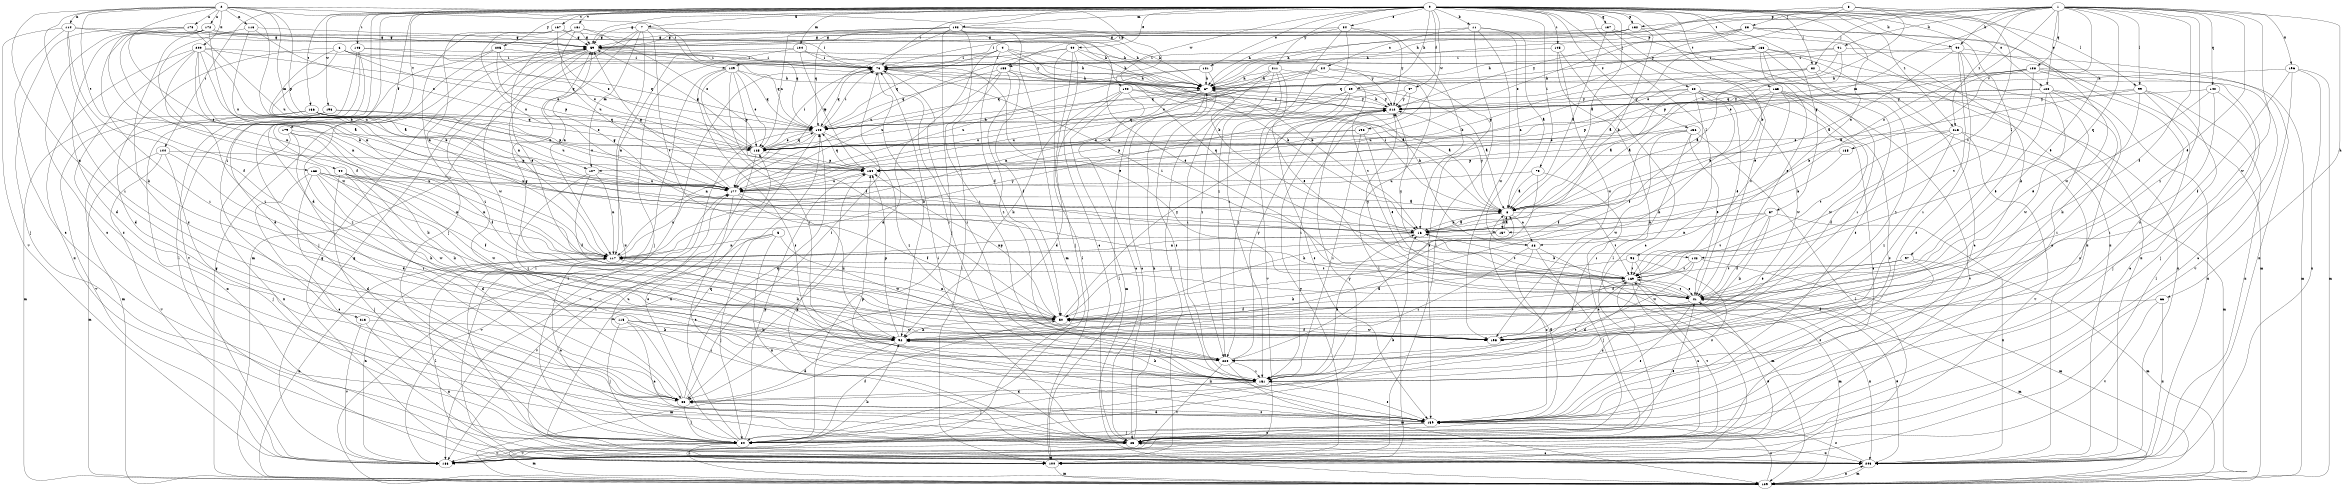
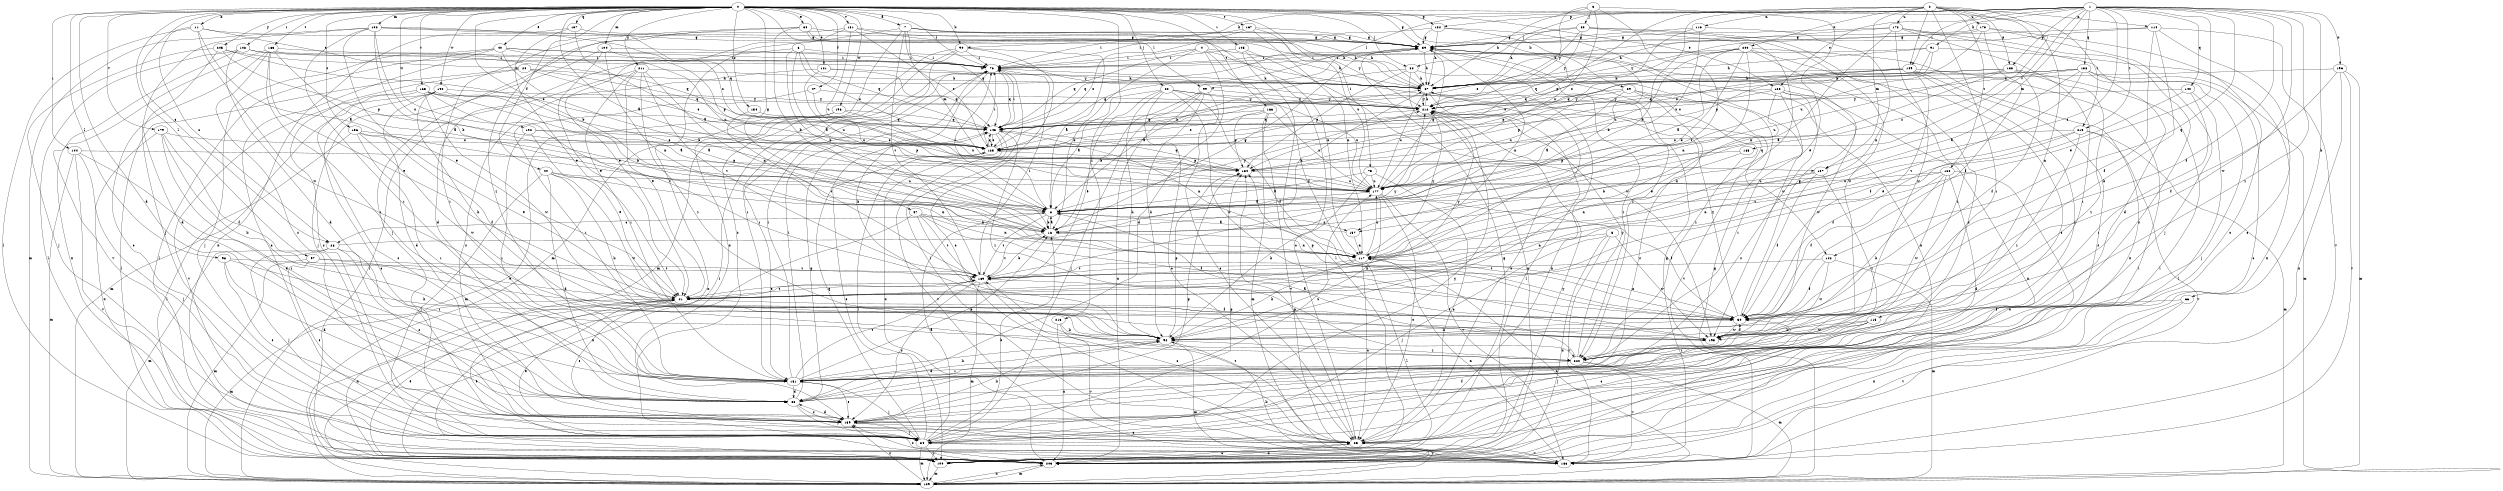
node "154": added
edge "205" -> "33": label "z" -> "d"
